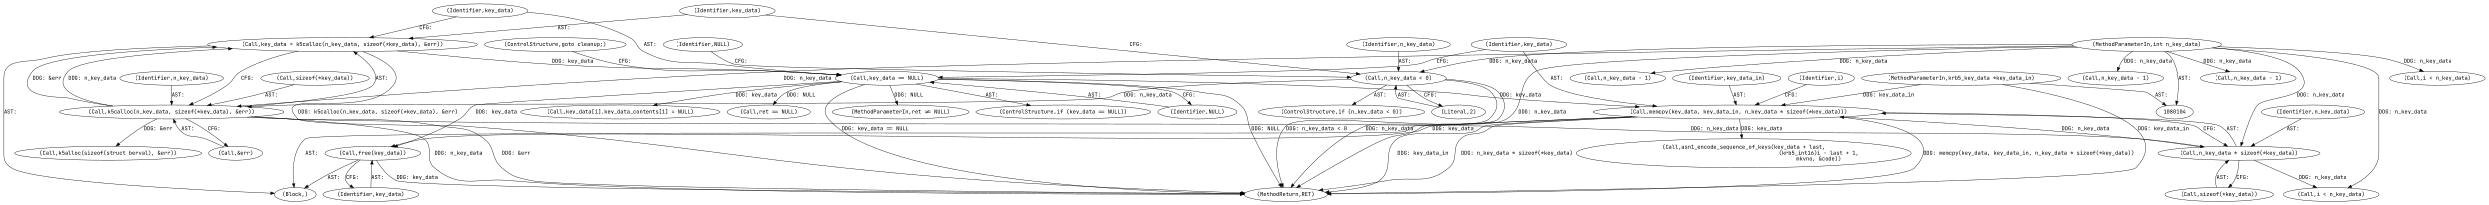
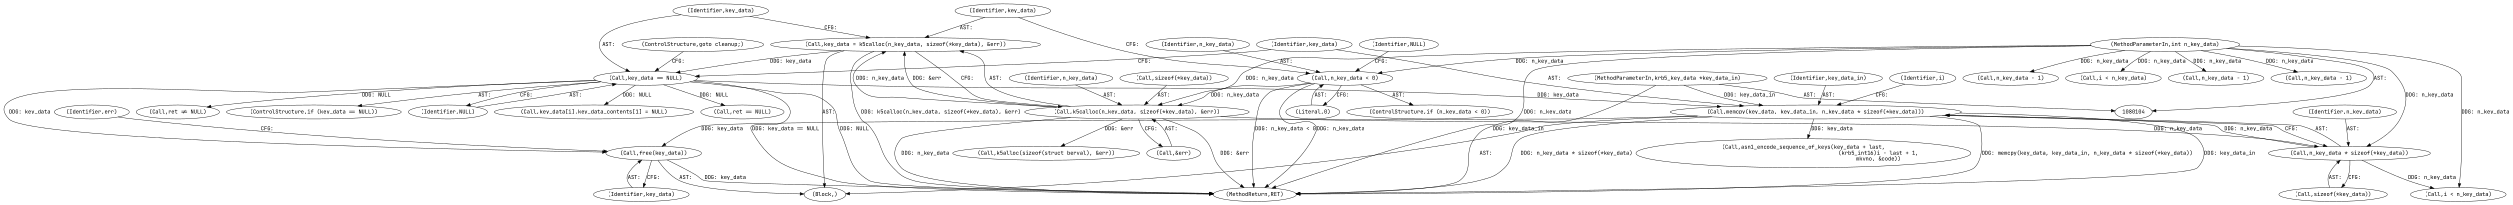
edge "(Call,key_data == NULL)" -> "(Call,key_data[i].key_data_contents[1] = NULL)": label "DDG: key_data" -> "DDG: NULL"
node "(Identifier,err)": added
node "(MethodParameterIn,ret != NULL)": label "(MethodParameterIn,ret != NULL)" -> "(Call,ret != NULL)"
node "(Literal,2)": label "(Literal,2)" -> "(Literal,0)"
